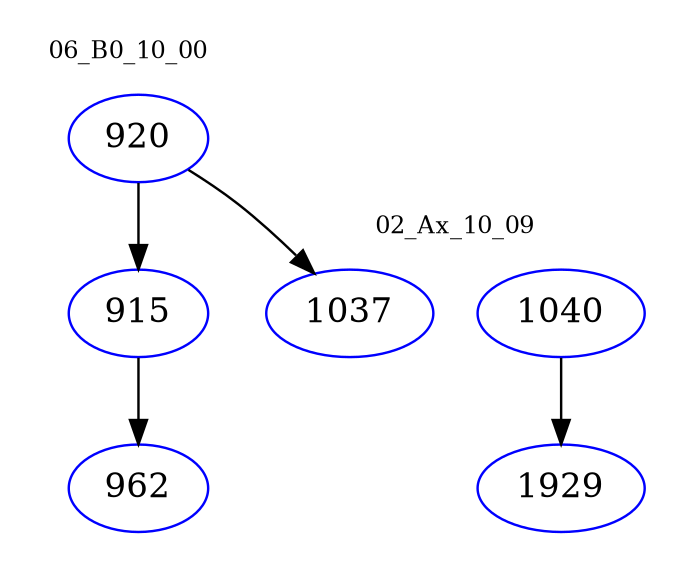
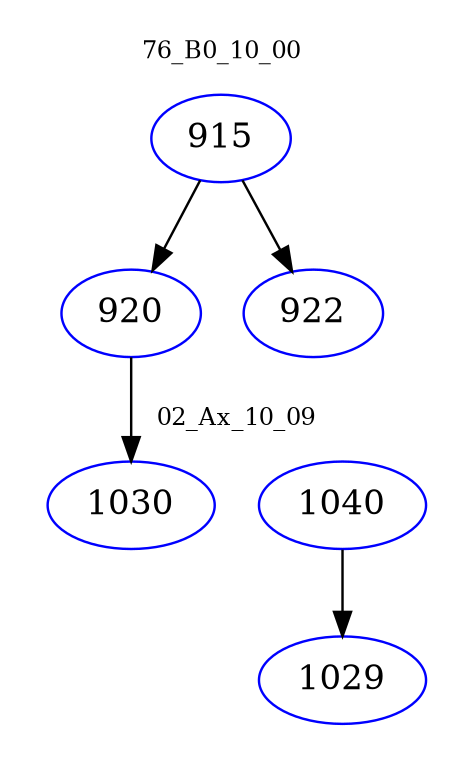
cluster "06_B0_10_00": label "06_B0_10_00" -> "76_B0_10_00"
edge "920" -> "915": reversed
node "1037": label "1037" -> "1030"
node "962": label "962" -> "922"
node "1929": label "1929" -> "1029"
